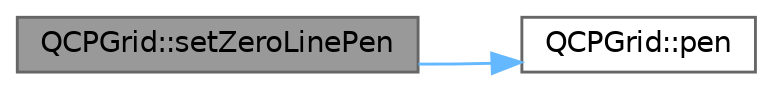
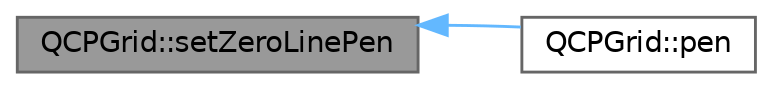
edge "QCPGrid::setZeroLinePen" -> "QCPGrid::pen": reversed
